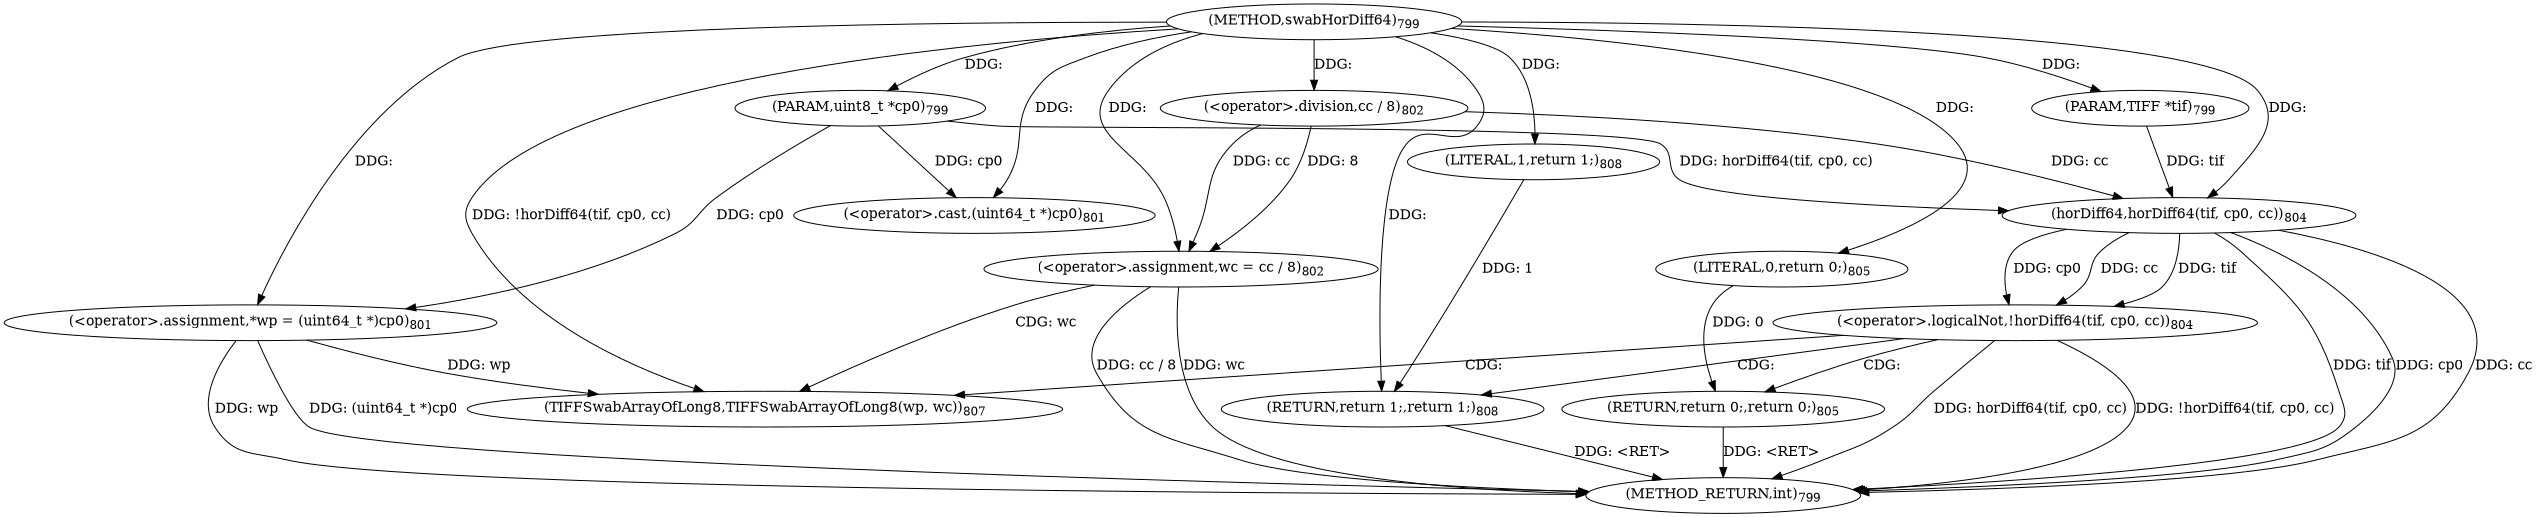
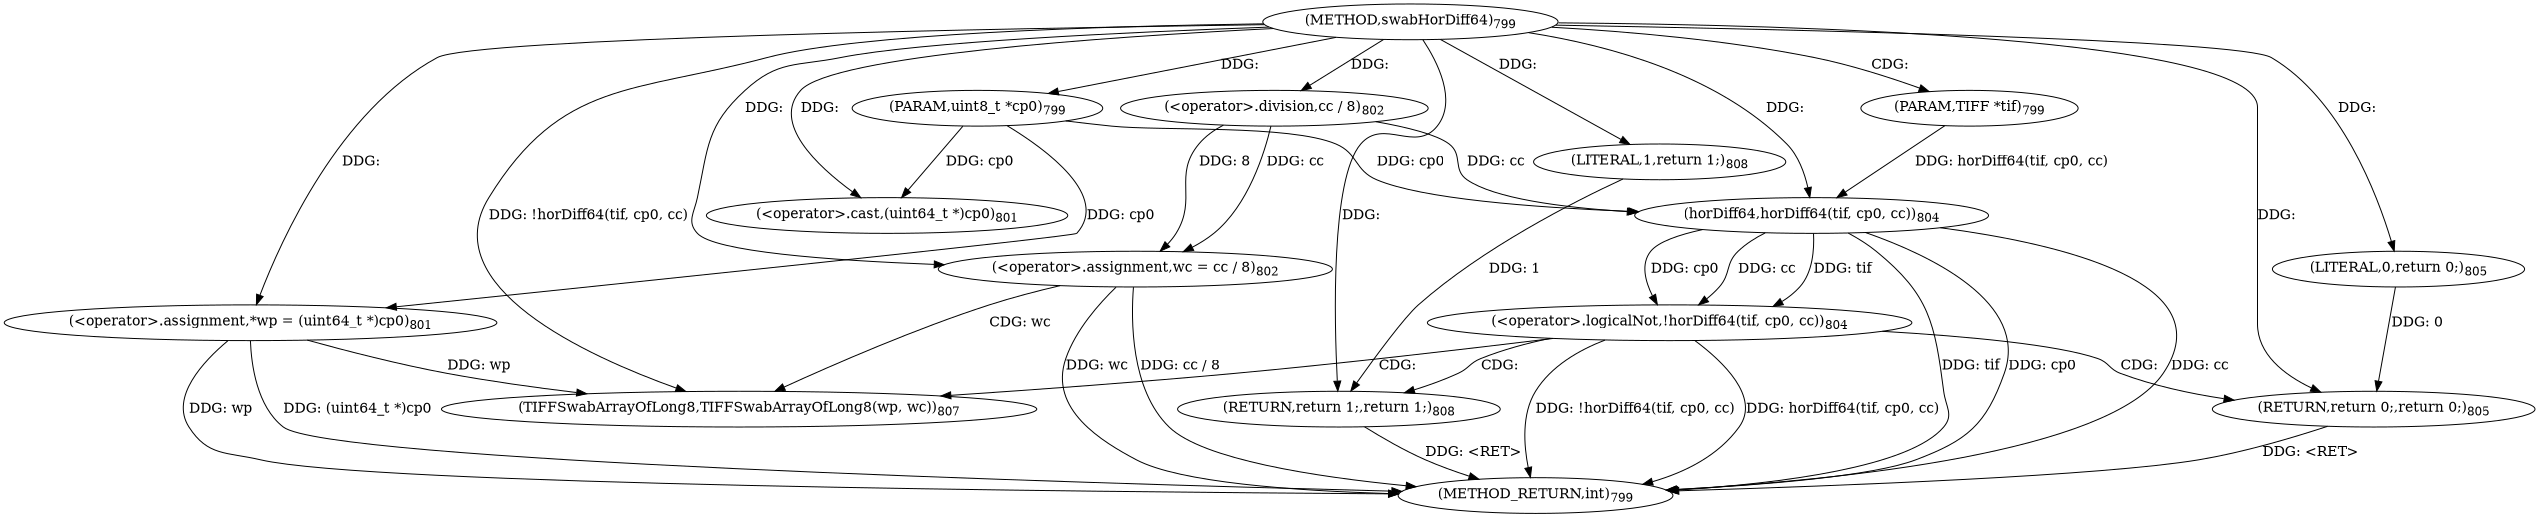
edge "(METHOD,swabHorDiff64)" -> "(RETURN,return 0;,return 0;)": added, label "DDG:"
edge "(METHOD,swabHorDiff64)" -> "(PARAM,TIFF *tif)": label "DDG: " -> "CDG: "
edge "(PARAM,uint8_t *cp0)" -> "(horDiff64,horDiff64(tif, cp0, cc))": label "DDG: horDiff64(tif, cp0, cc)" -> "DDG: cp0"
edge "(PARAM,TIFF *tif)" -> "(horDiff64,horDiff64(tif, cp0, cc))": label "DDG: tif" -> "DDG: horDiff64(tif, cp0, cc)"
